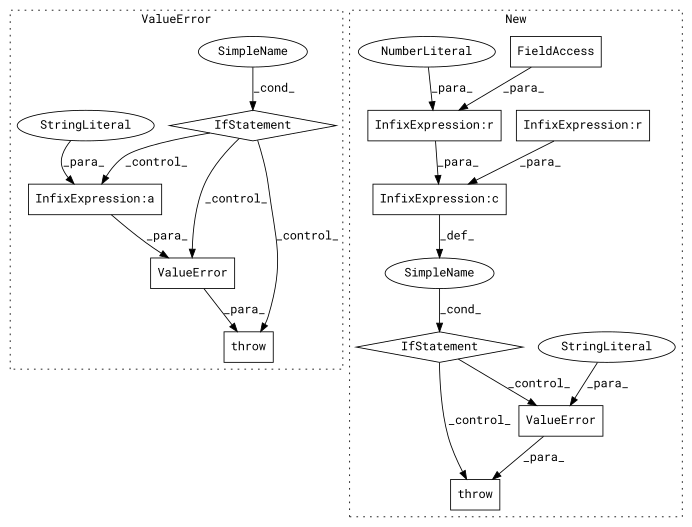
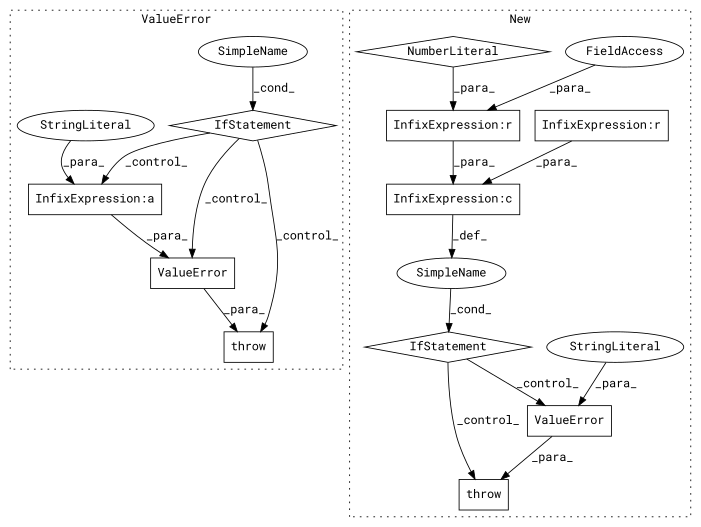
node "NumberLiteral": shape ellipse -> diamond
node "FieldAccess": shape box -> ellipse
